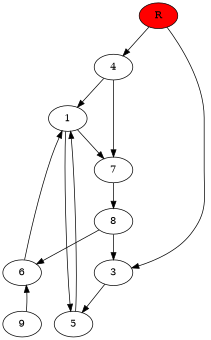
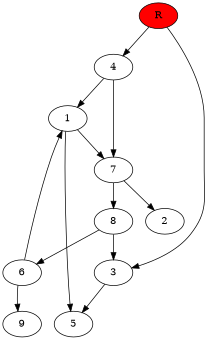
node "2": added
edge "5" -> "1": removed
edge "9" -> "6": reversed
